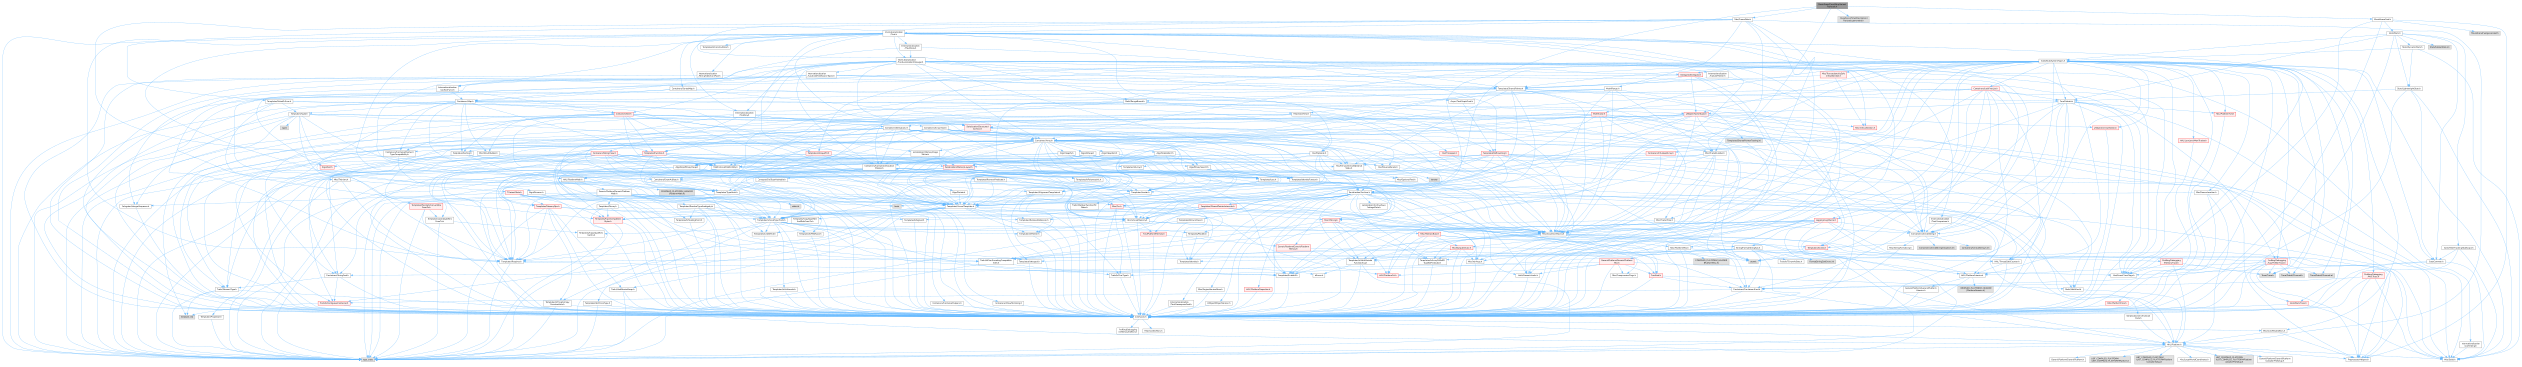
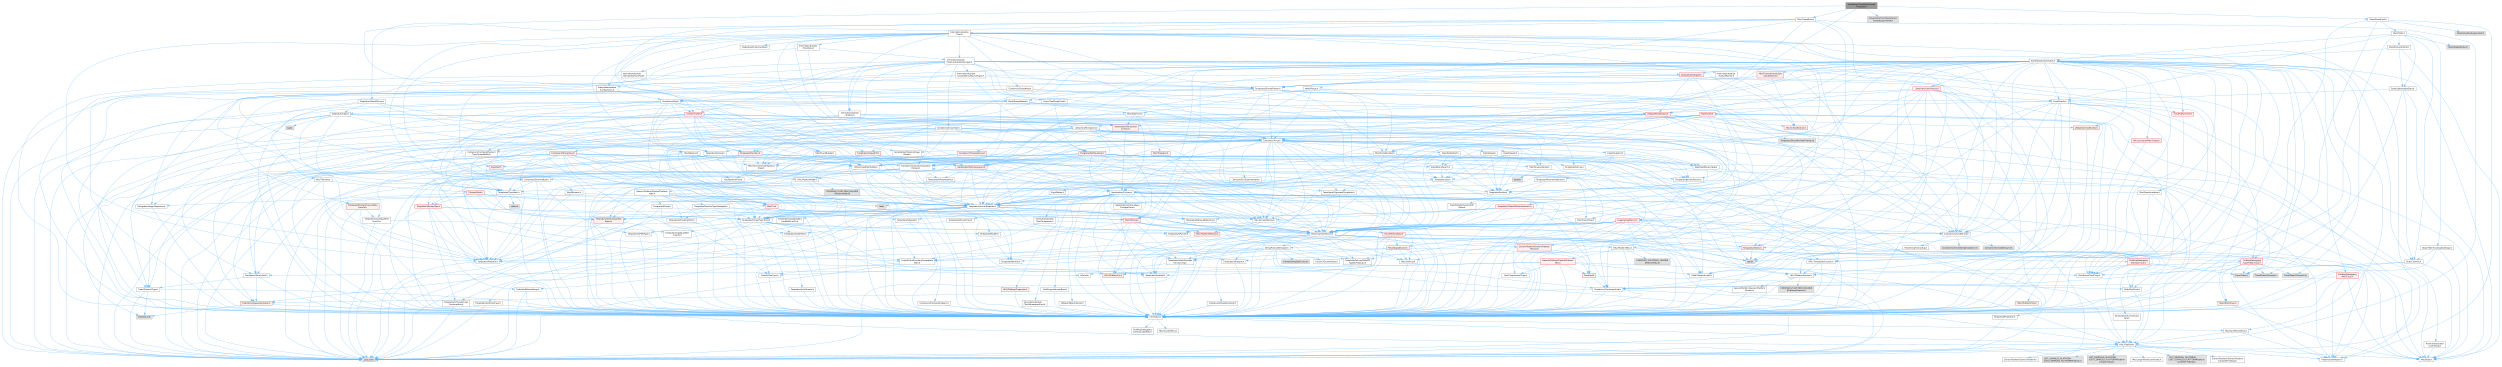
edge "Templates/Decay.h" -> "Templates/TypeCompatible Bytes.h": now "GenericPlatform/GenericPlatform Math.h" -> "Templates/TypeCompatible Bytes.h"
edge "Internationalization /LocalizedTextSourceTypes.h" -> "CoreTypes.h": removed
